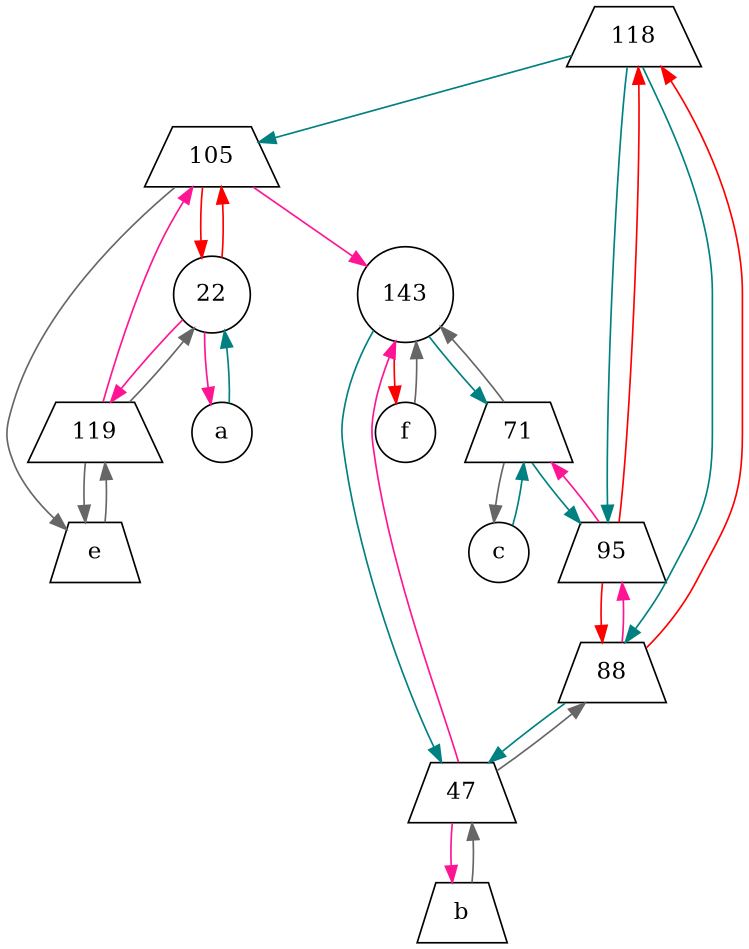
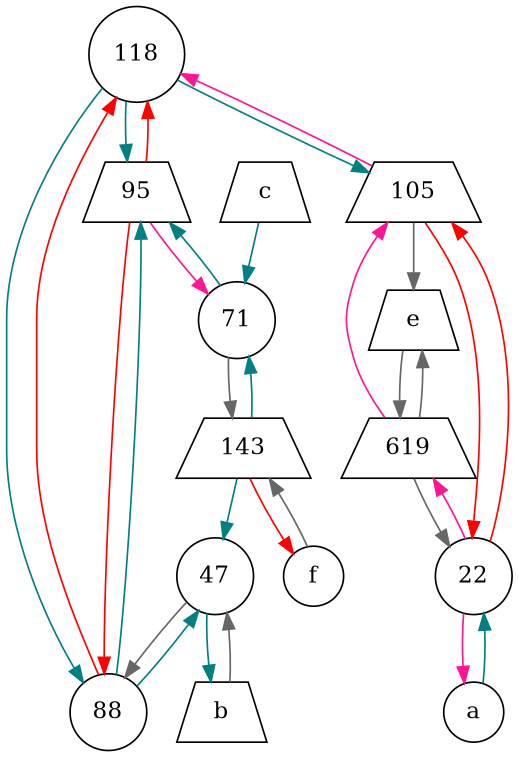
node "118": shape trapezium -> circle
edge "105" -> "143": now "105" -> "118"
node "143": shape circle -> trapezium
node "119": label "119" -> "619"
node "71": shape trapezium -> circle
edge "71" -> "c": removed
node "c": shape circle -> trapezium
edge "47" -> "143": removed
edge "88" -> "95": color deeppink -> teal
node "88": shape trapezium -> circle
node "47": shape trapezium -> circle
edge "47" -> "b": color deeppink -> teal
